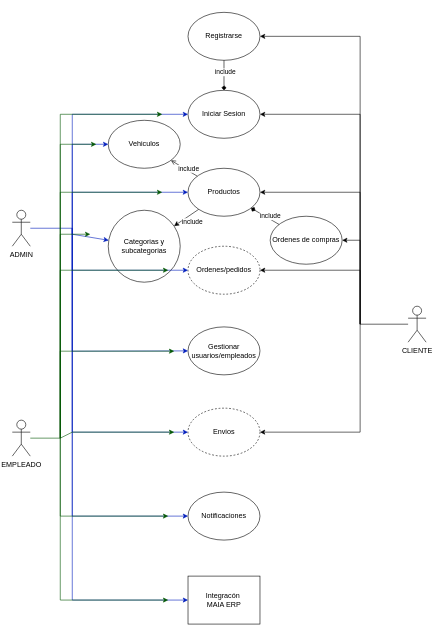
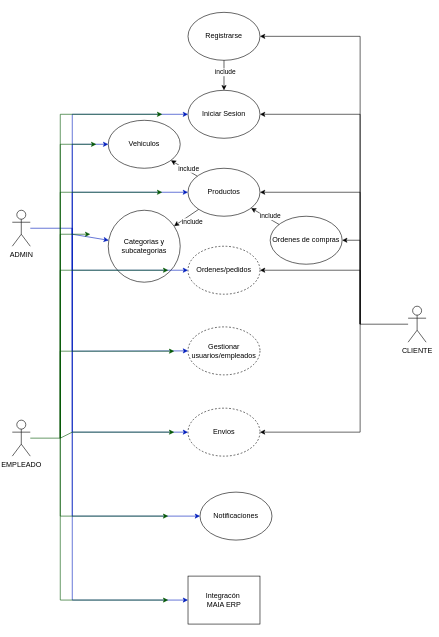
edge "Registrarse" -> "Iniciar Sesion": arrowhead diamond -> classic
edge "Productos" -> "Vehiculos": arrowhead open -> classic
edge "Ordenes de compras" -> "Productos": arrowhead diamond -> classic
node "Gestionar usuarios/empleados": style solid -> dashed
node "Notificaciones": moved (224, 516) -> (236, 516)
